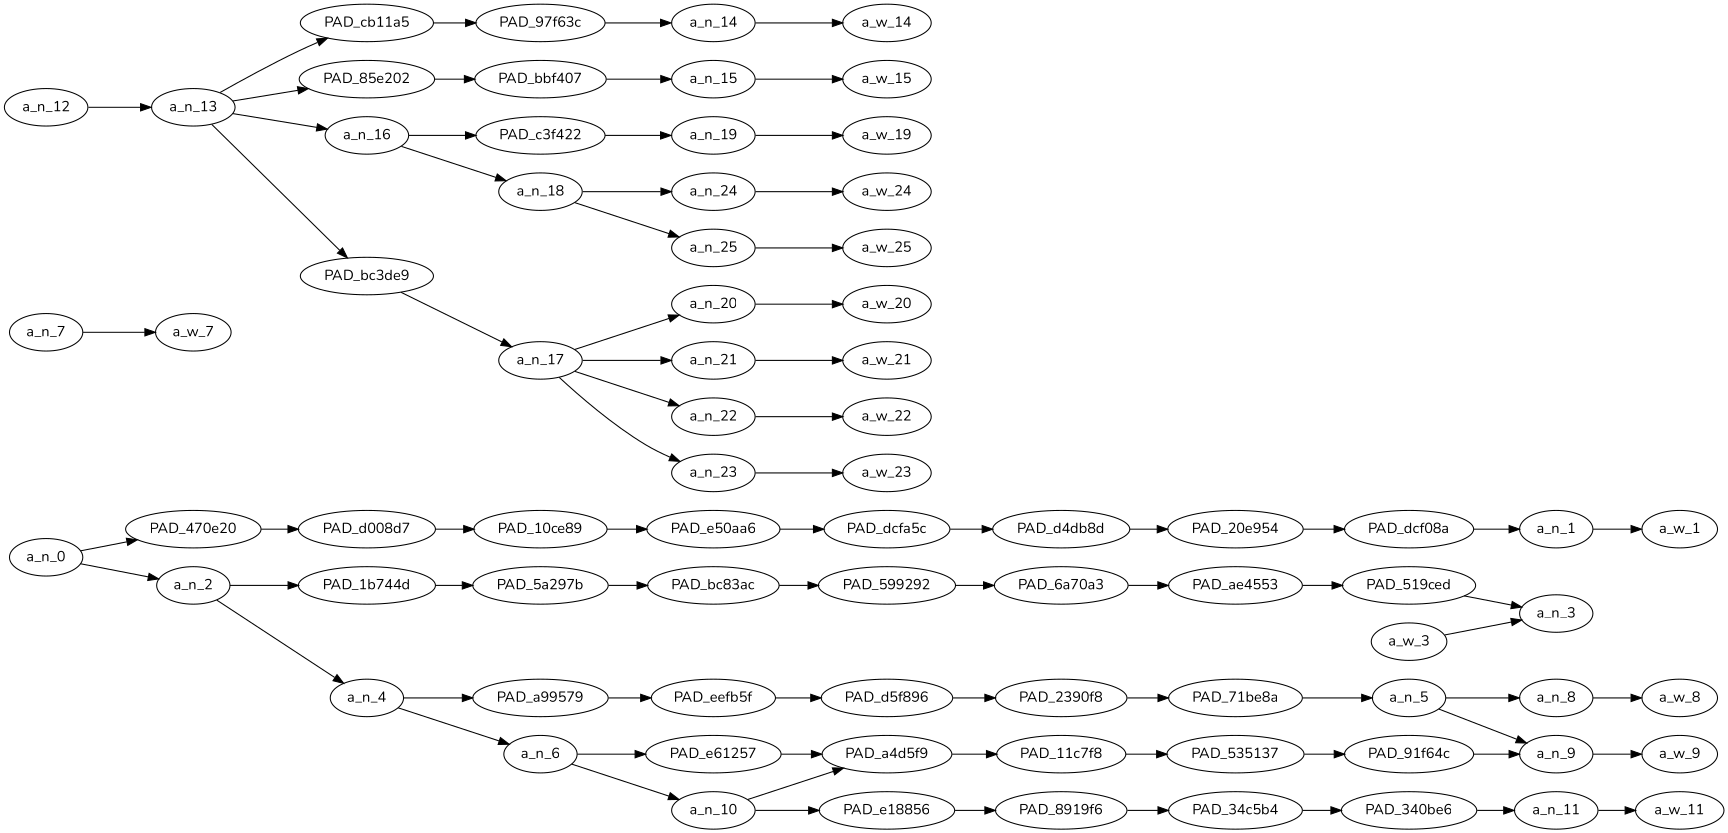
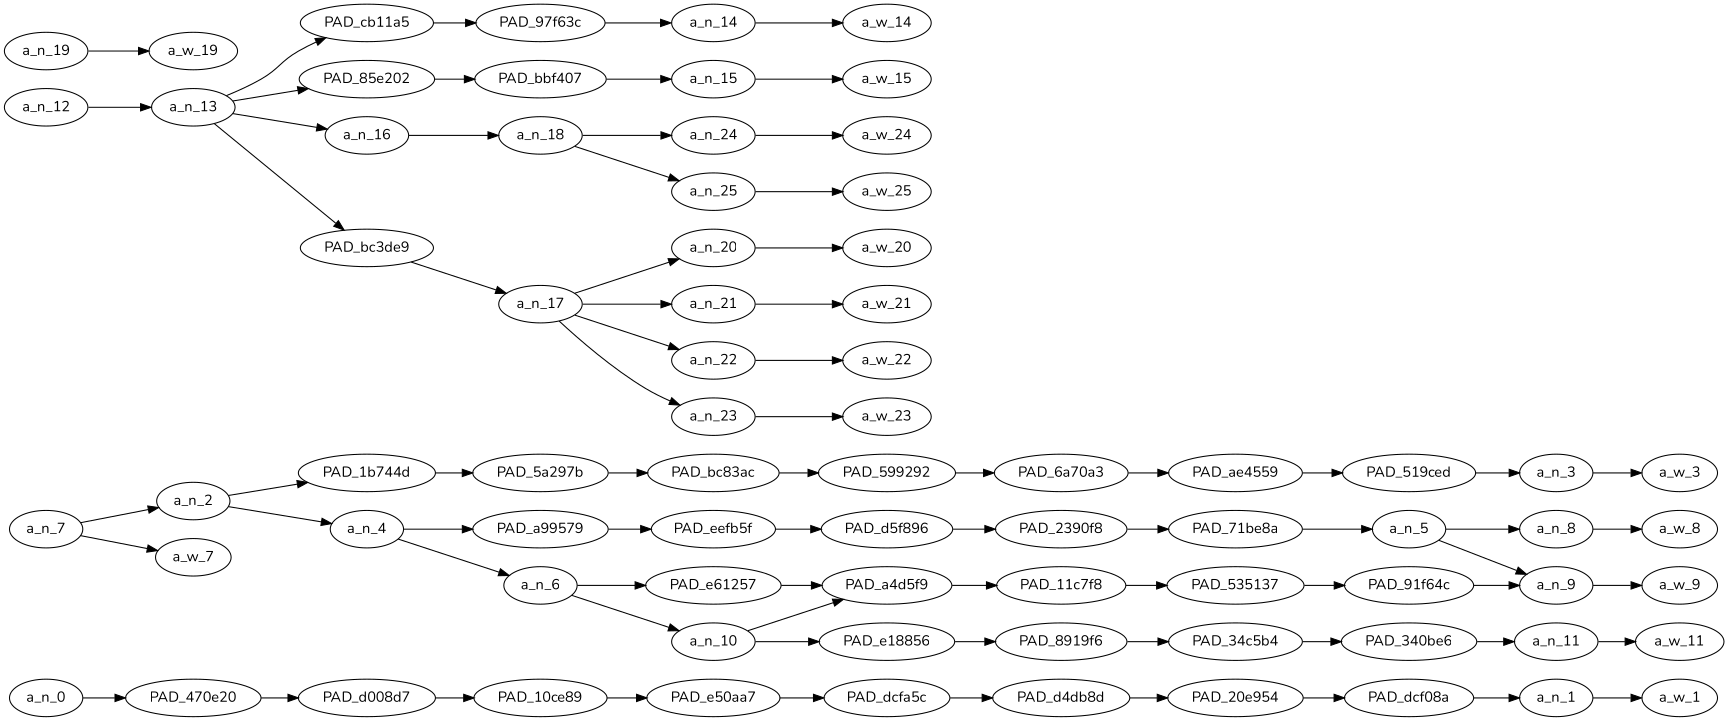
node "PAD_c3f422": removed
node "PAD_e50aa6": label "PAD_e50aa6" -> "PAD_e50aa7"
edge "a_n_0" -> "a_n_2": now "a_n_7" -> "a_n_2"
node "PAD_ae4553": label "PAD_ae4553" -> "PAD_ae4559"
edge "a_w_3" -> "a_n_3": reversed
